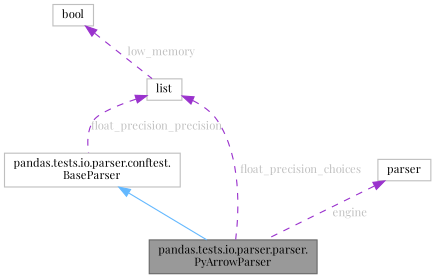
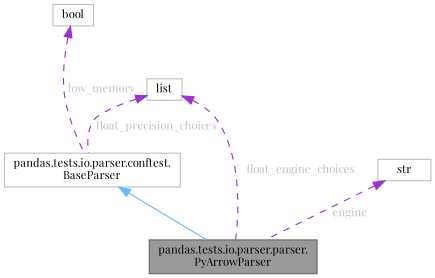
edge "list" -> "bool": now "pandas.tests.io.parser.conftest. BaseParser" -> "bool"
edge "pandas.tests.io.parser.conftest. BaseParser" -> "list": label " float_precision_precision" -> " float_precision_choices"
edge "pandas.tests.io.parser.parser. PyArrowParser" -> "list": label " float_precision_choices" -> " float_engine_choices"
node "parser": label "parser" -> "str"
